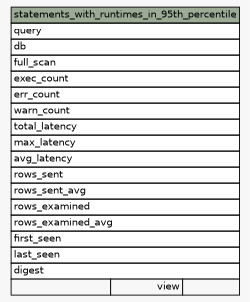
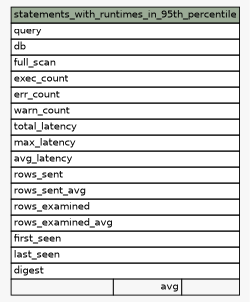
node "statements_with_runtimes_in_95th_percentile": text "view" -> "avg"
